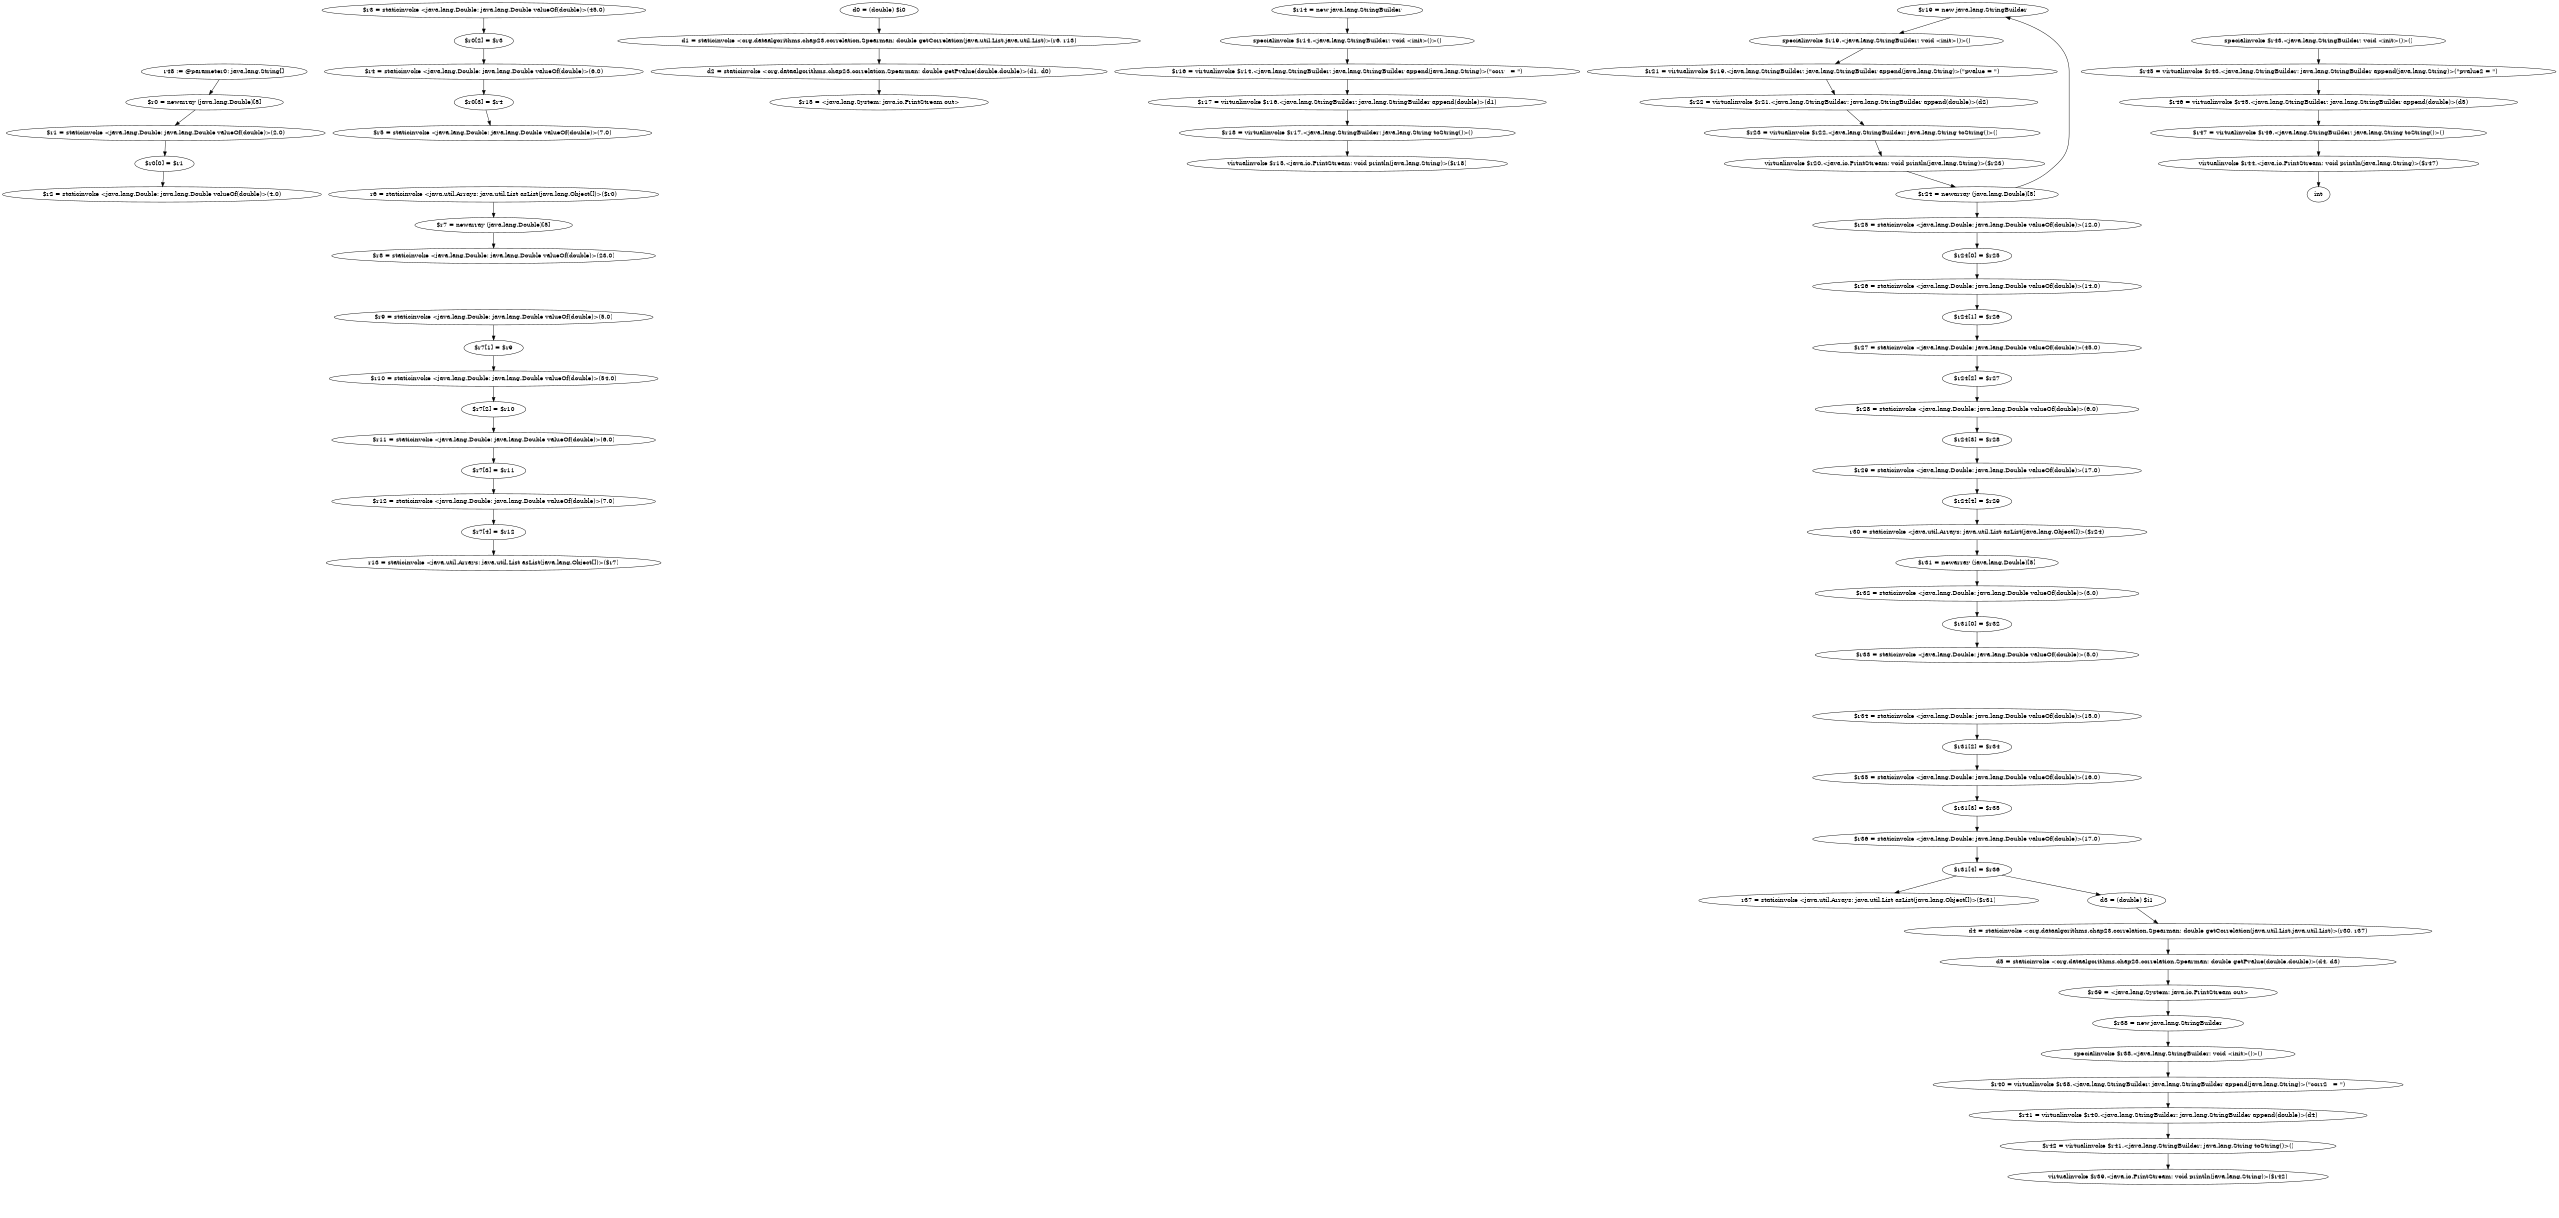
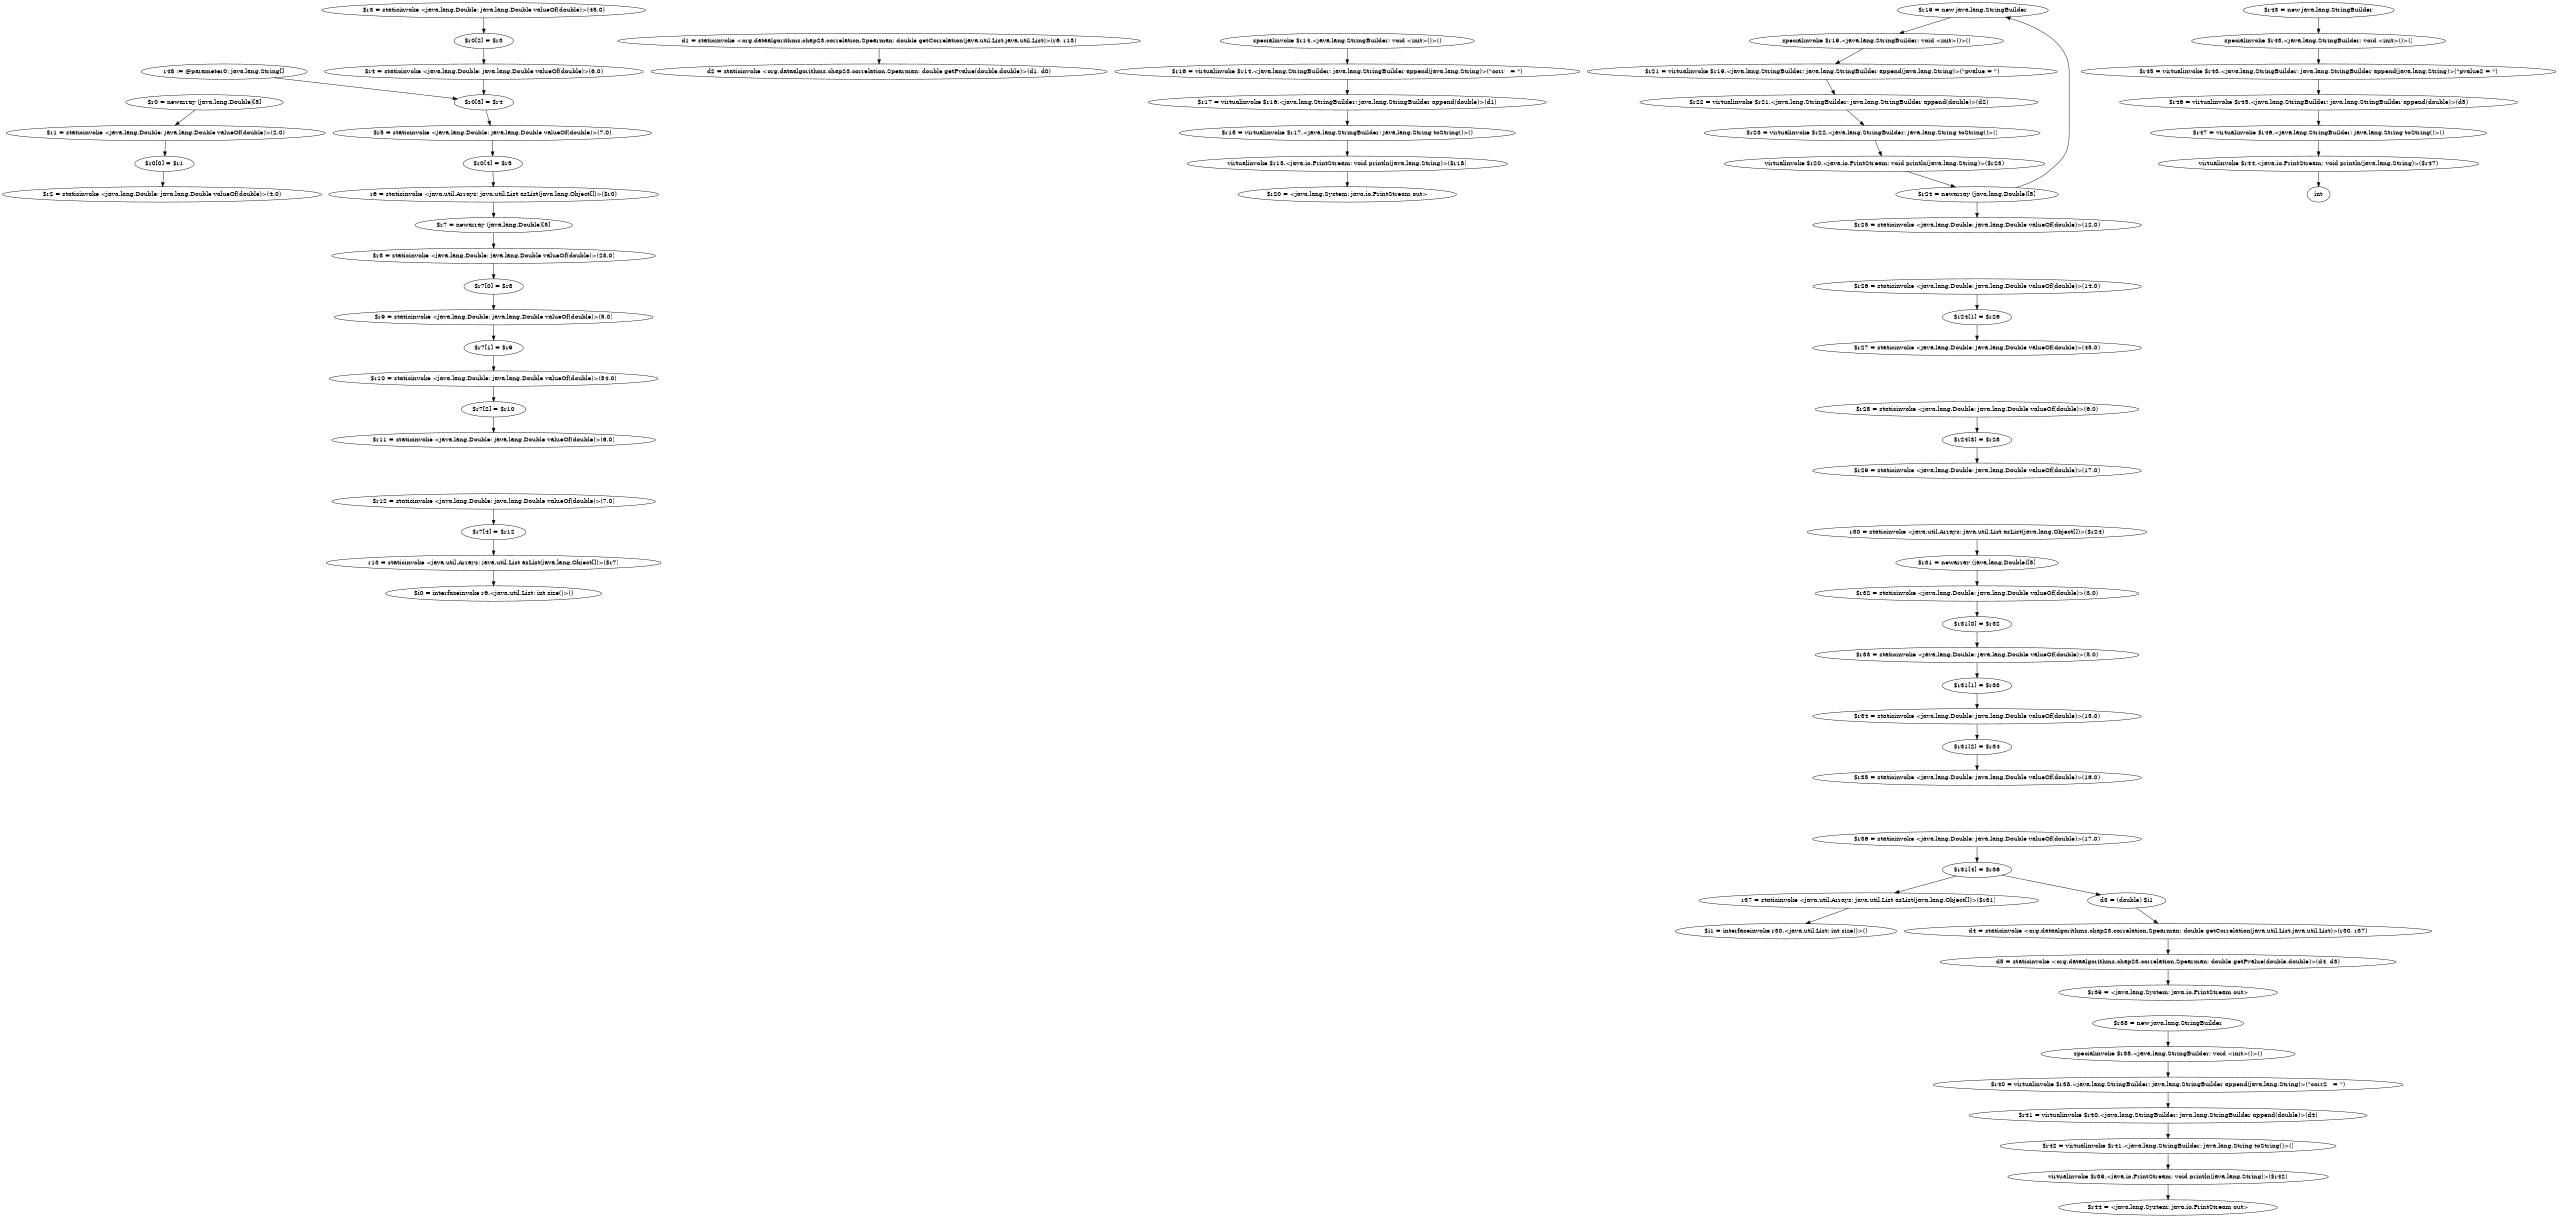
node "d0 = (double) $i0": removed
node "$r14 = new java.lang.StringBuilder": removed
node "$r43 = new java.lang.StringBuilder": added
edge "r48 := @parameter0: java.lang.String[]" -> "$r0 = newarray (java.lang.Double)[5]": now "r48 := @parameter0: java.lang.String[]" -> "$r0[3] = $r4"
node "$r15 = <java.lang.System: java.io.PrintStream out>": removed
node "$r0[4] = $r5": added
node "$r20 = <java.lang.System: java.io.PrintStream out>": added
node "$r24[0] = $r25": removed
node "$r7[0] = $r8": added
node "$r24[2] = $r27": removed
node "$r7[3] = $r11": removed
node "$r24[4] = $r29": removed
node "$i0 = interfaceinvoke r6.<java.util.List: int size()>()": added
node "$r31[1] = $r33": added
node "$r31[3] = $r35": removed
node "$i1 = interfaceinvoke r30.<java.util.List: int size()>()": added
edge "$r39 = <java.lang.System: java.io.PrintStream out>" -> "$r38 = new java.lang.StringBuilder": removed
node "$r44 = <java.lang.System: java.io.PrintStream out>": added
